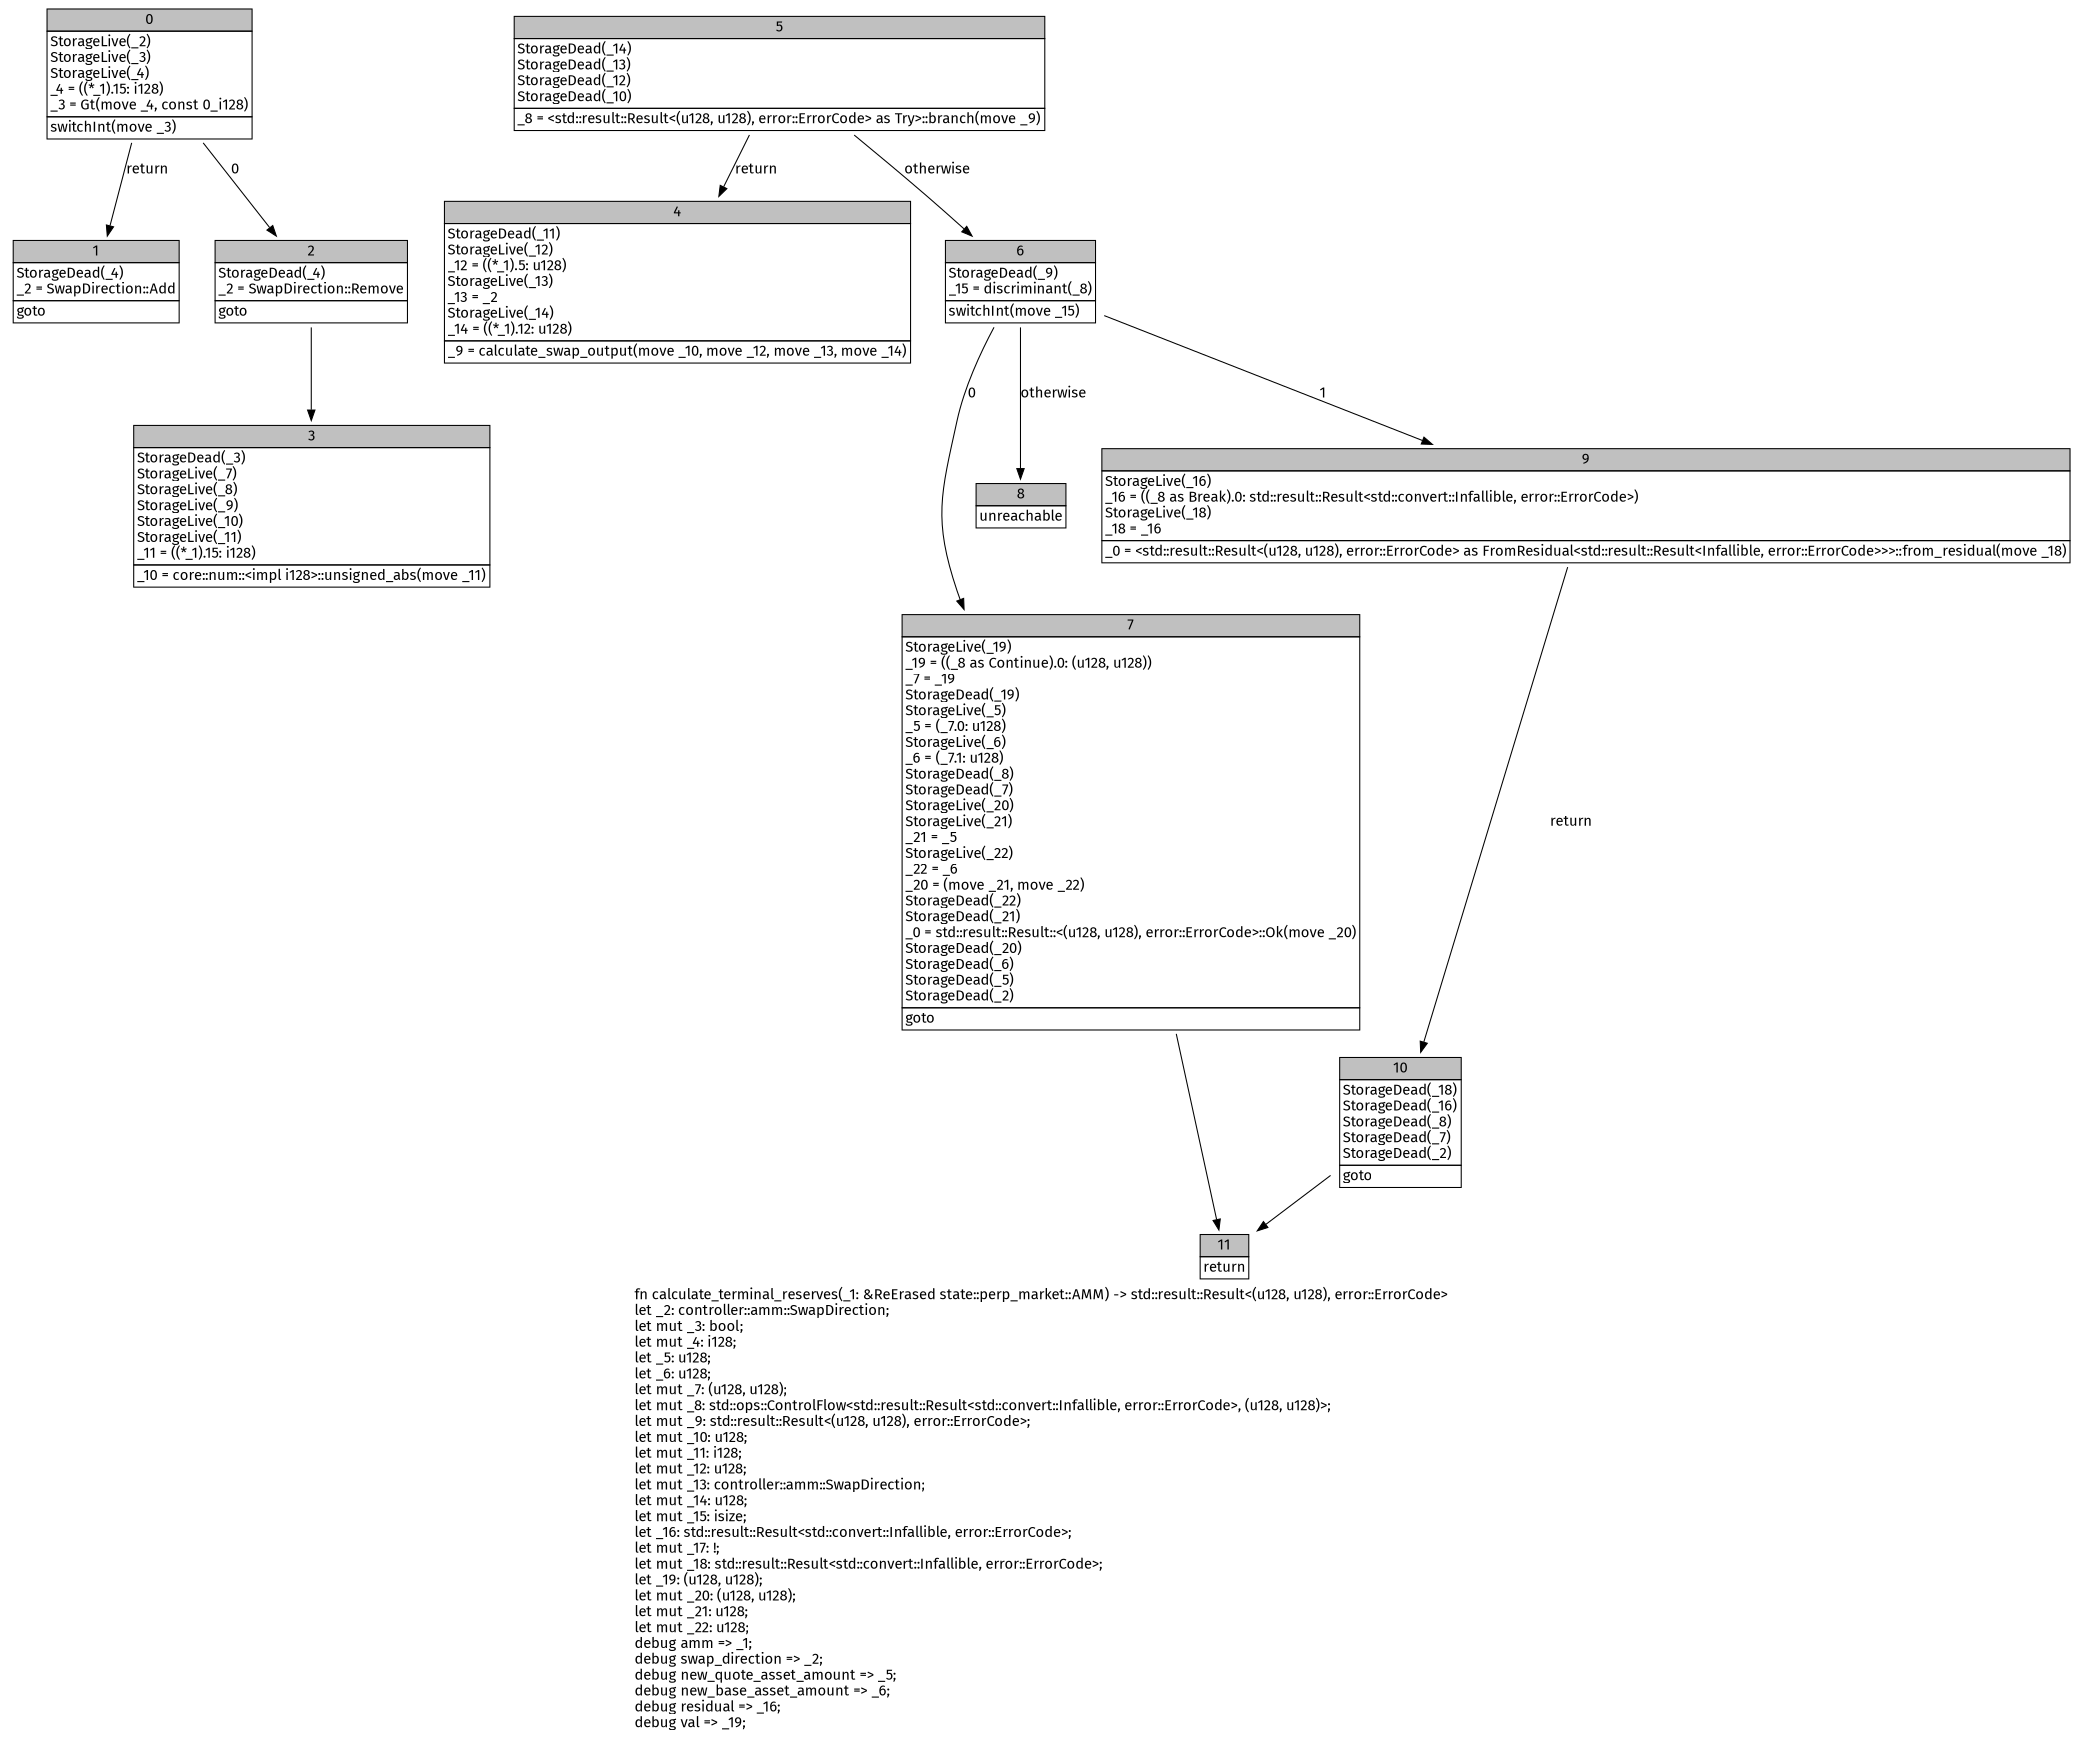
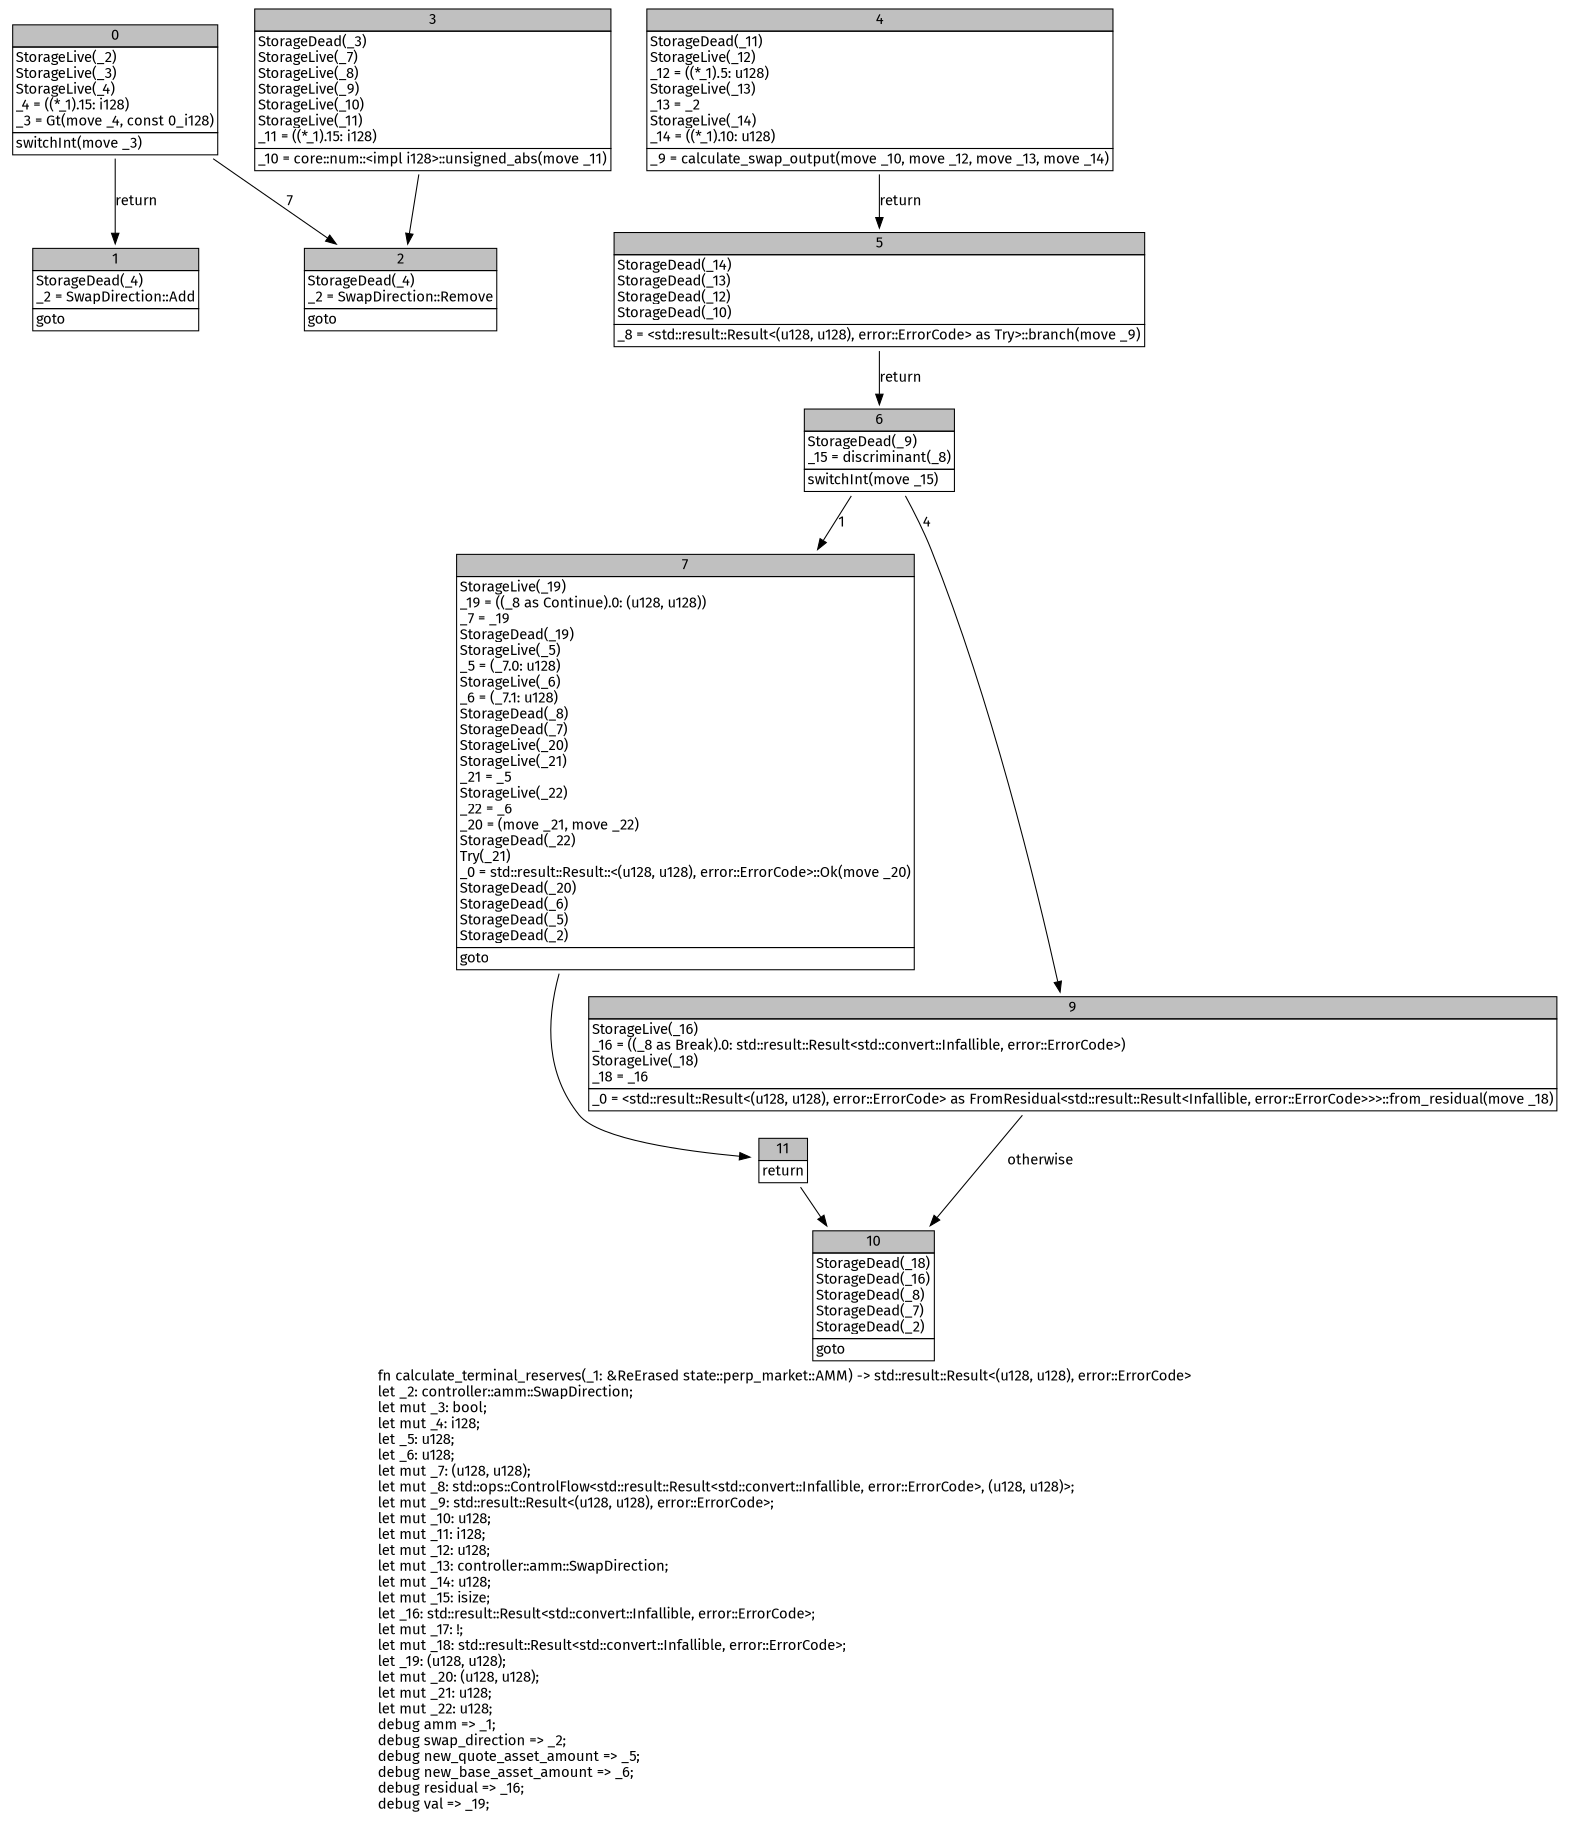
edge "5" -> "4": reversed
edge "0" -> "2": label "0" -> "7"
edge "5" -> "6": label "otherwise" -> "return"
node "4": text "_14 = ((*_1).12: u128)" -> "_14 = ((*_1).10: u128)"
edge "2" -> "3": reversed
edge "6" -> "7": label "0" -> "1"
edge "6" -> "9": label "1" -> "4"
node "8": removed
edge "9" -> "10": label "return" -> "otherwise"
node "7": text "StorageDead(_21)" -> "Try(_21)"
edge "10" -> "11": reversed
